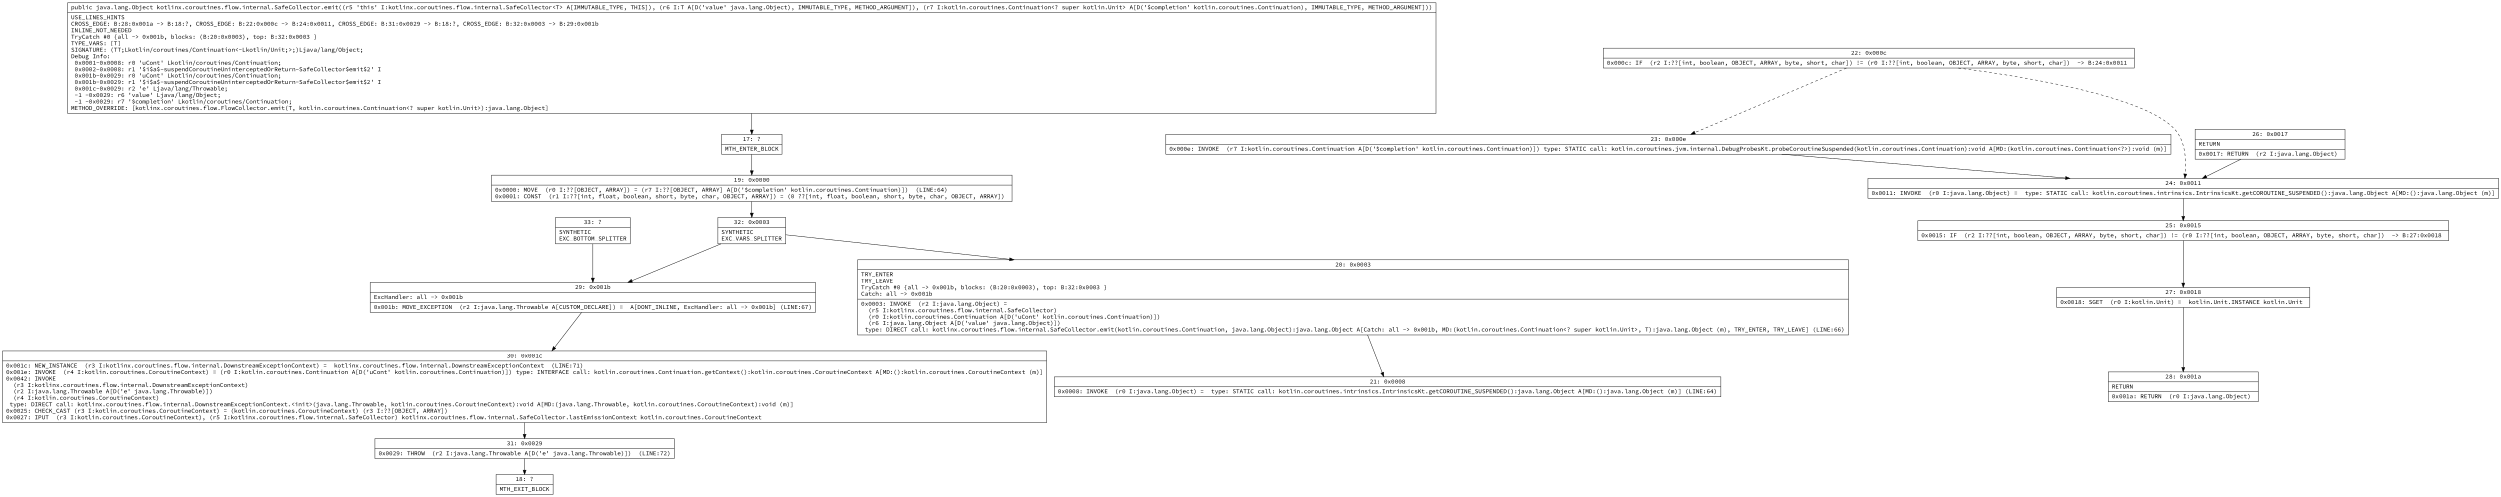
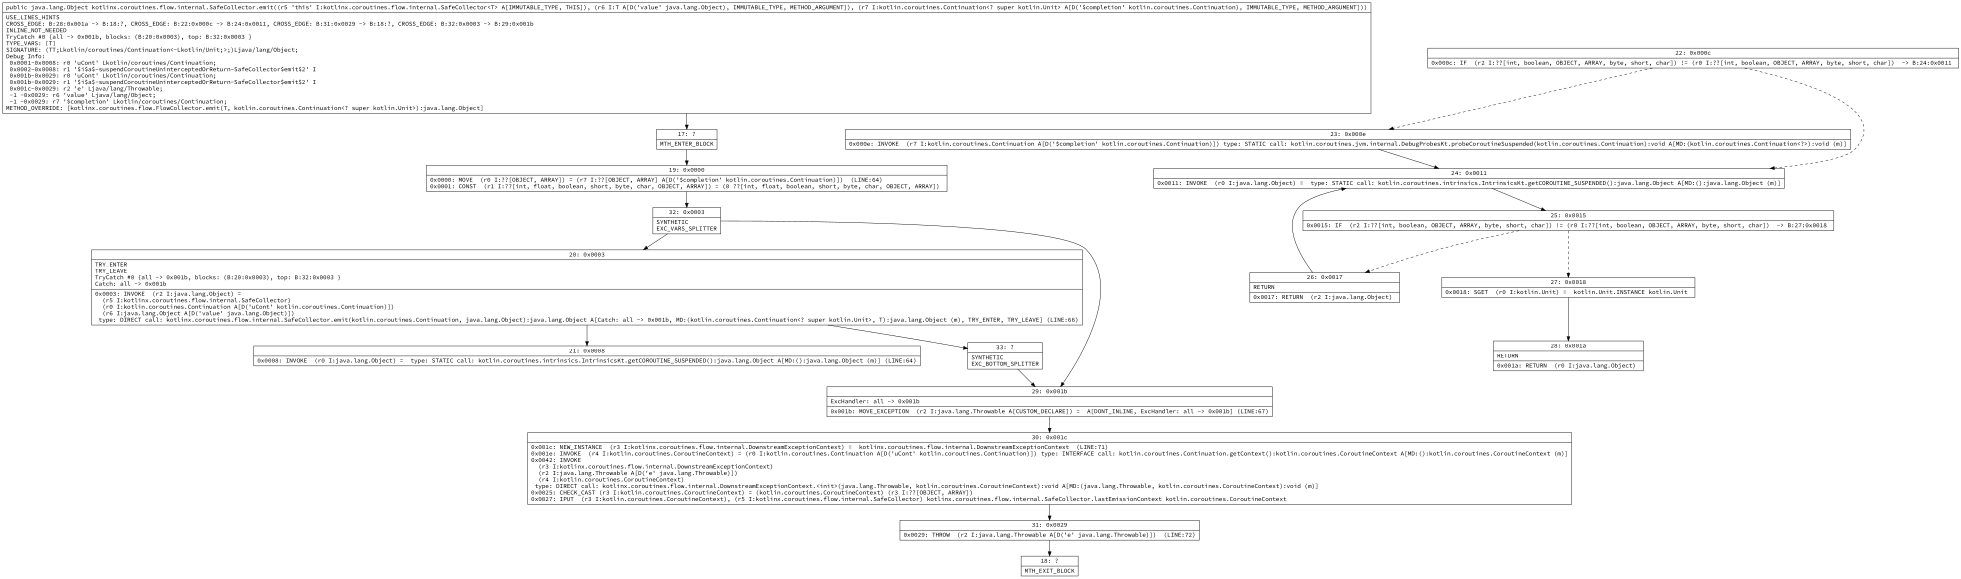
edge "25: 0x0015" -> "26: 0x0017": added
edge "25: 0x0015" -> "27: 0x0018": style solid -> dashed
edge "20: 0x0003" -> "33: ?": added
